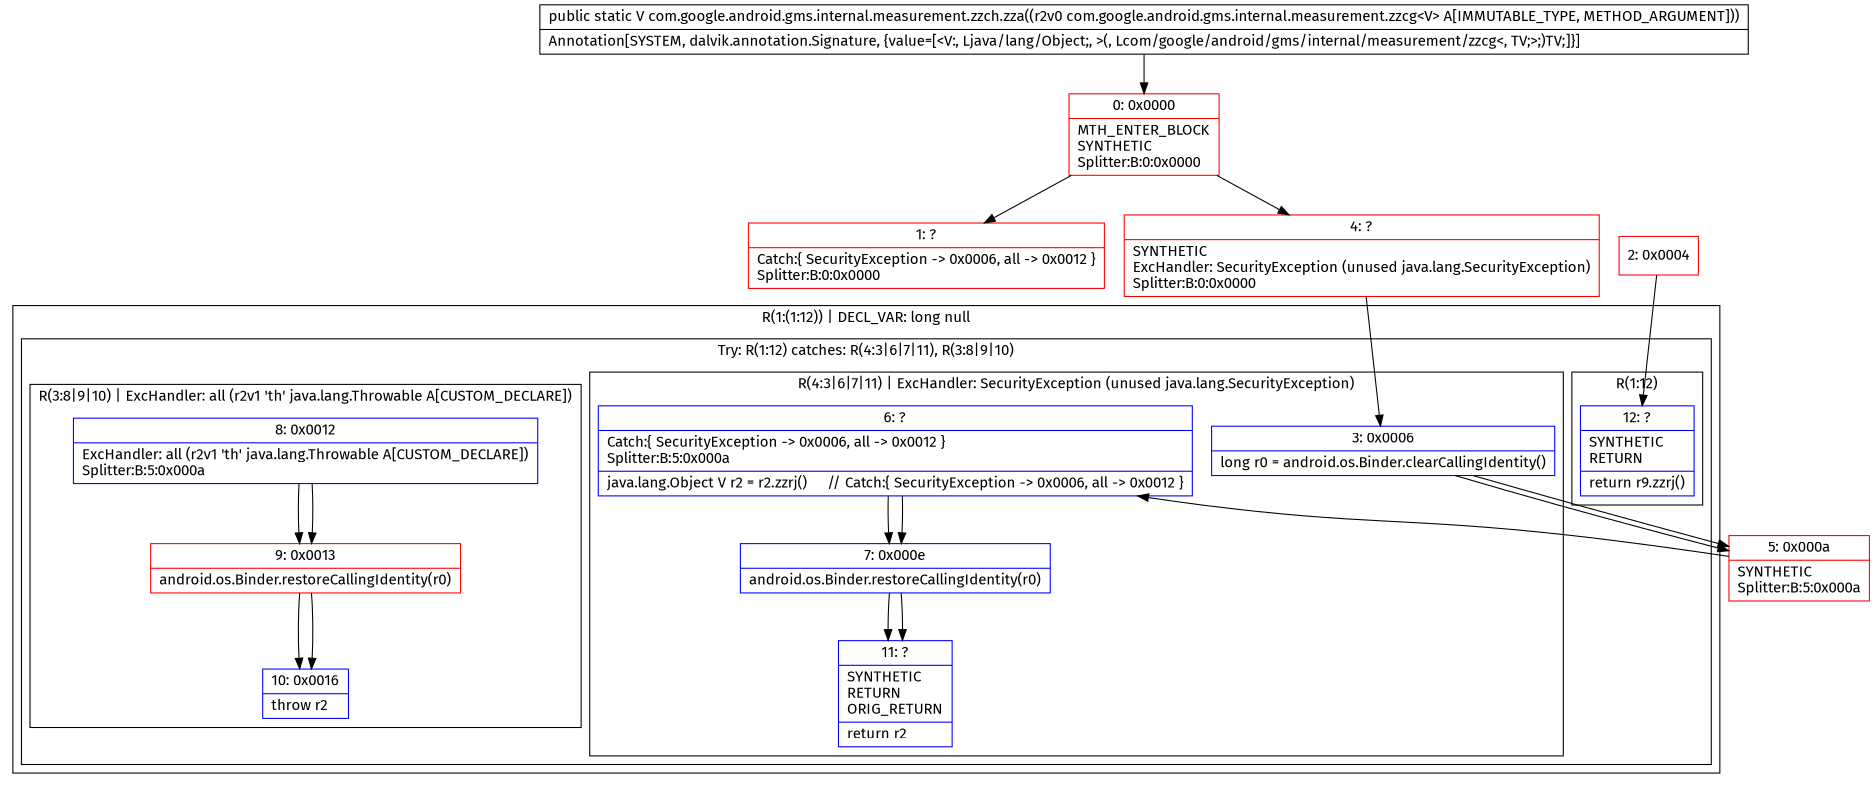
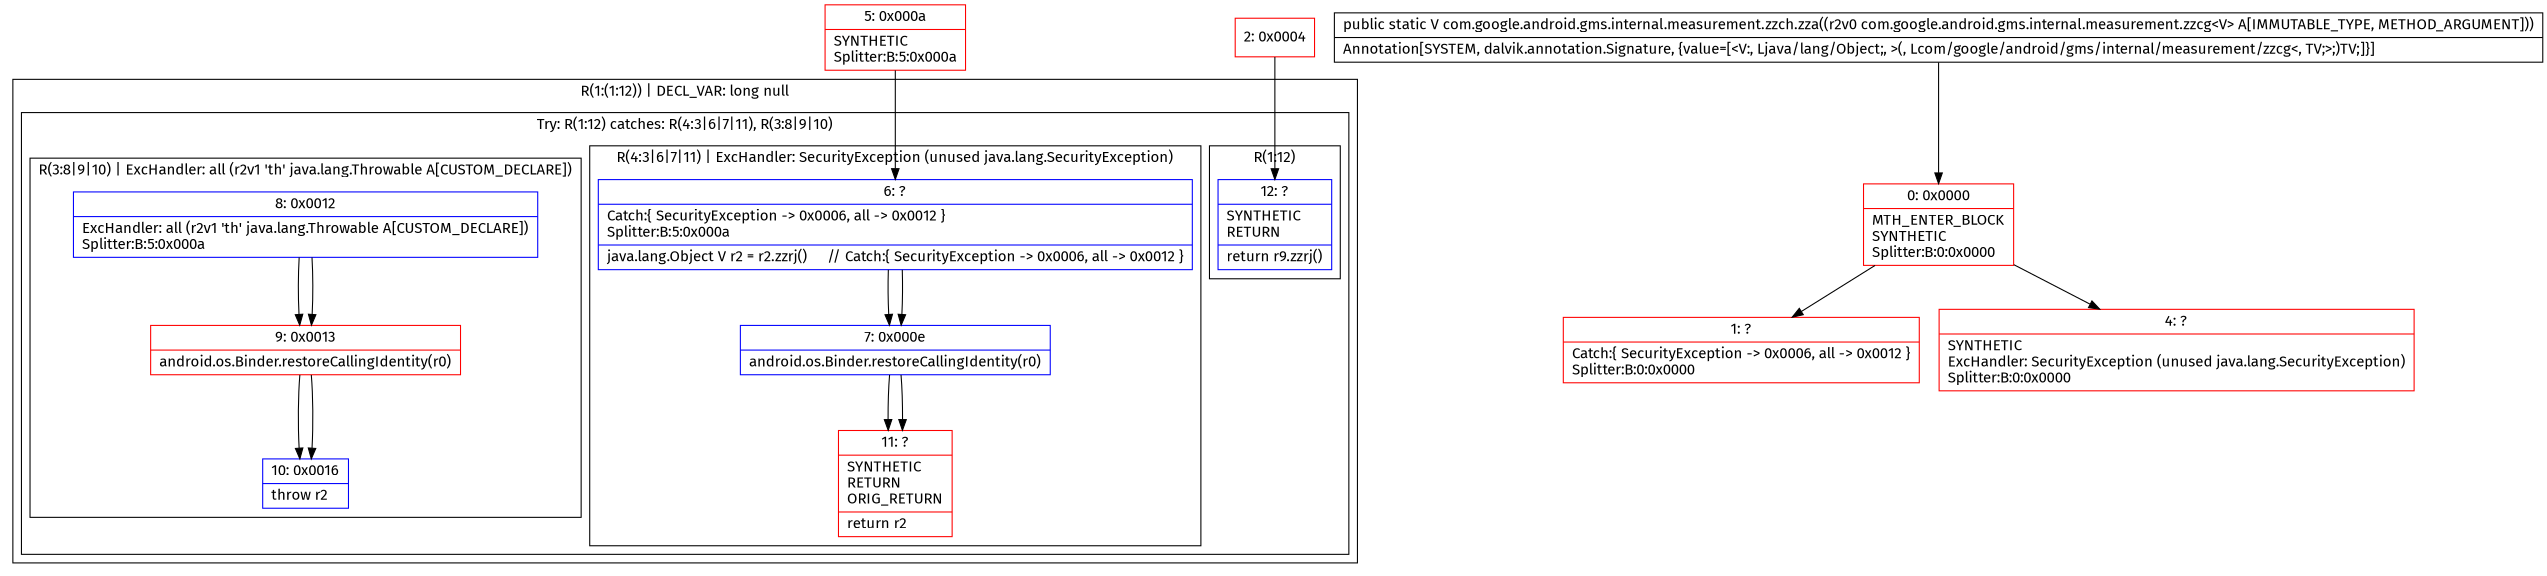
node "3: 0x0006": removed
node "11: ?": color blue -> red
